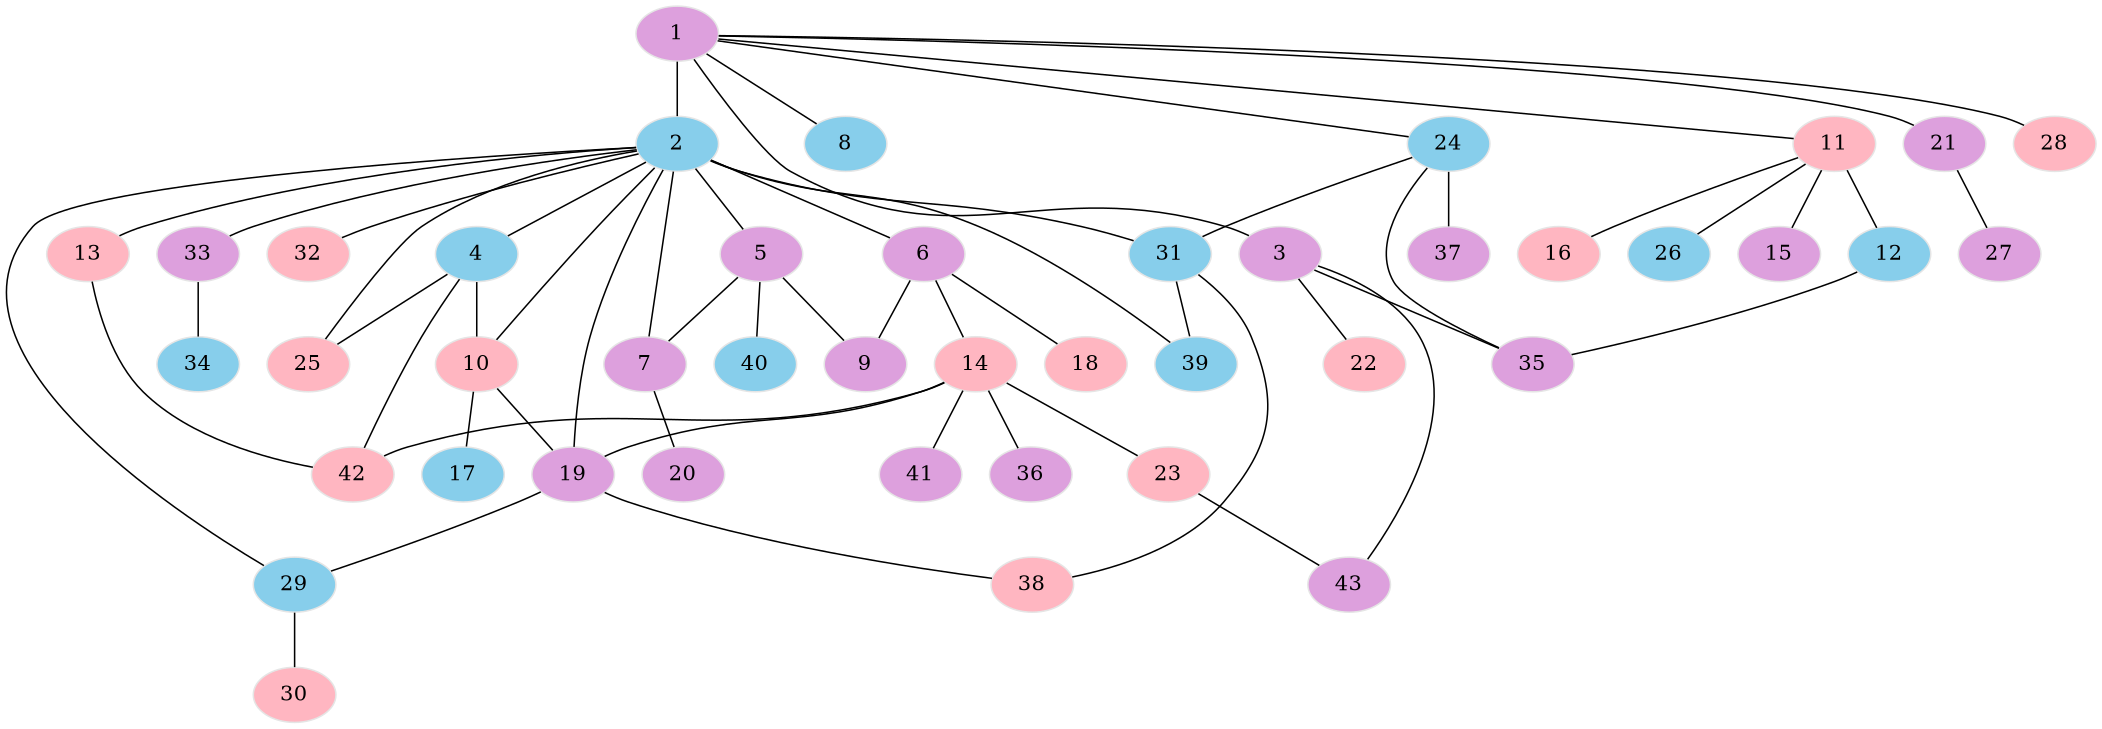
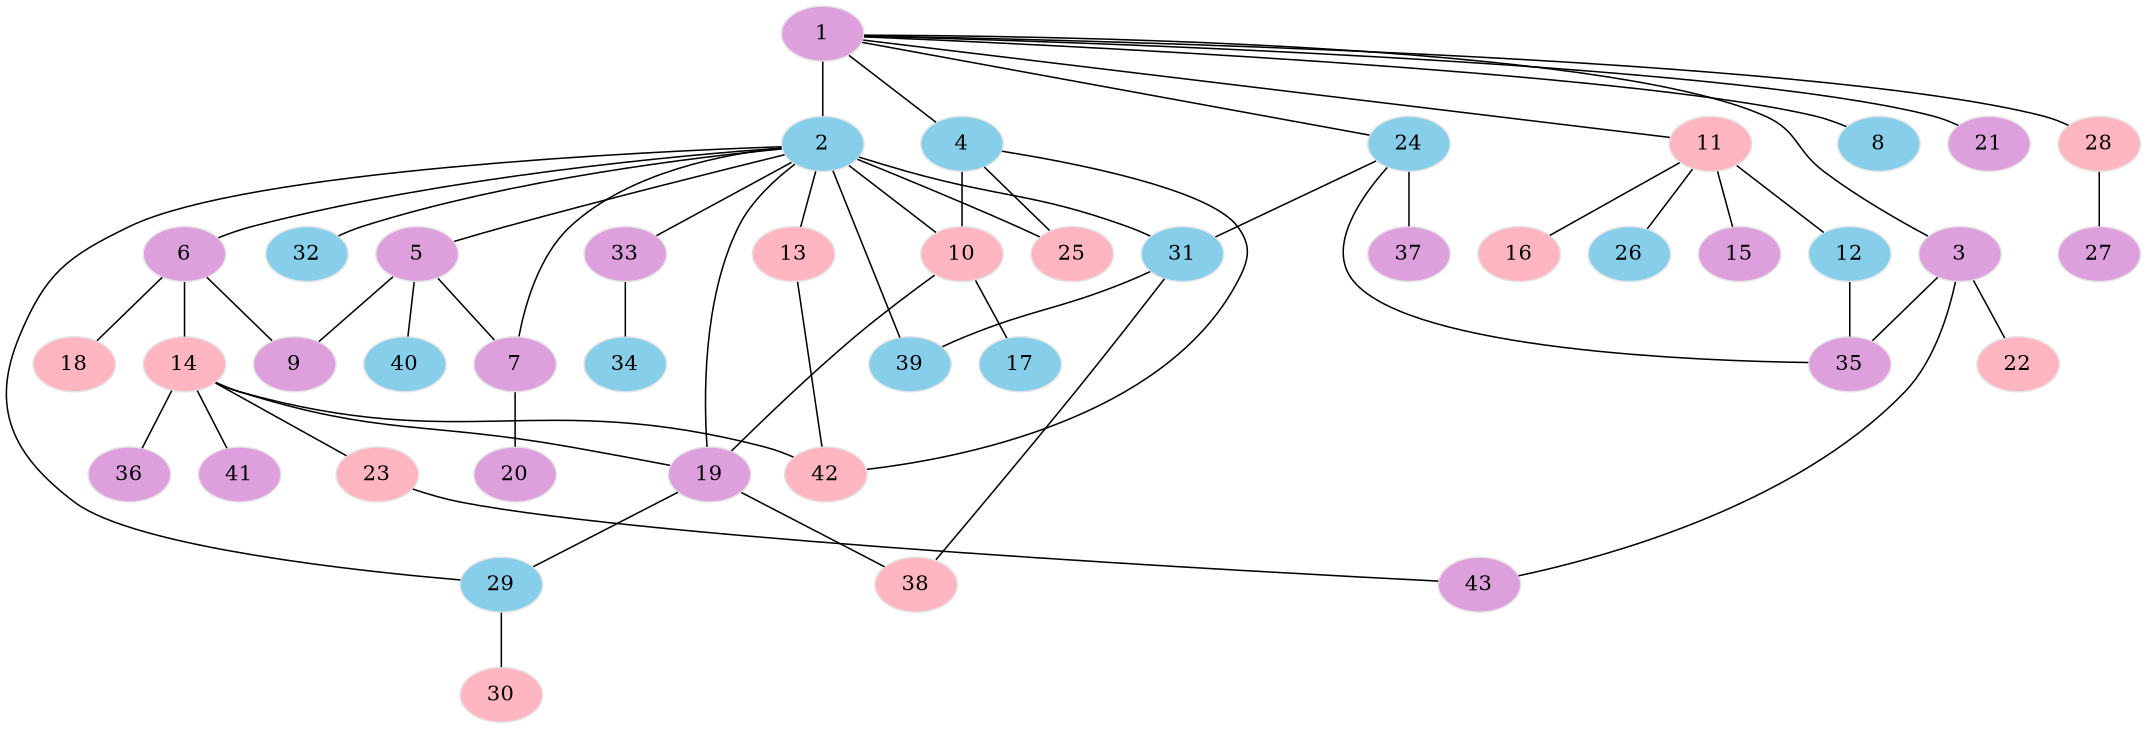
edge "2" -- "4": now "1" -- "4"
edge "21" -- "27": now "28" -- "27"
node "32": fillcolor lightpink -> skyblue
